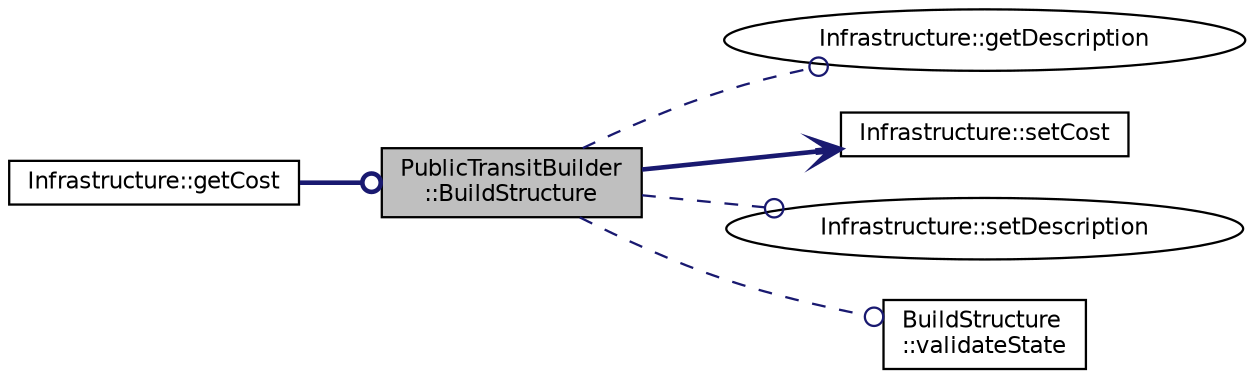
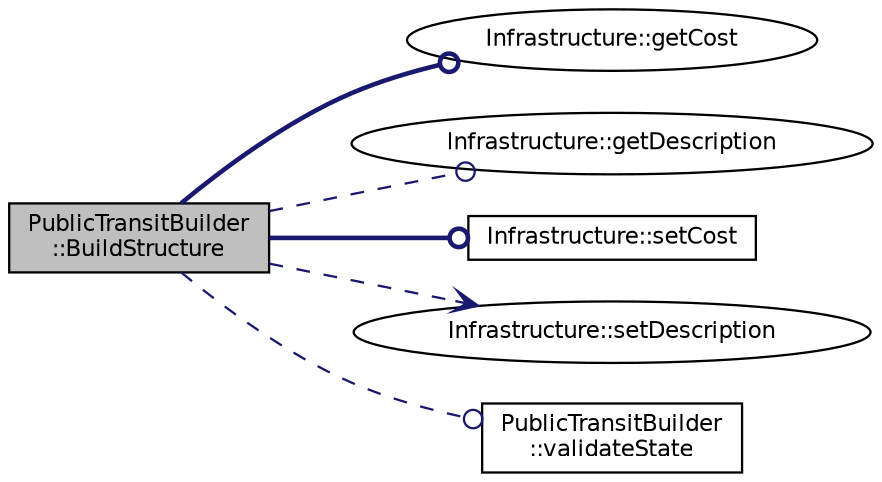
edge "PublicTransitBuilder ::BuildStructure" -> "Infrastructure::setCost": arrowhead vee -> odot
node "Infrastructure::getCost": shape box -> ellipse
edge "Infrastructure::getCost" -> "PublicTransitBuilder ::BuildStructure": reversed
edge "PublicTransitBuilder ::BuildStructure" -> "Infrastructure::setDescription": arrowhead odot -> vee
node "BuildStructure ::validateState": label "BuildStructure ::validateState" -> "PublicTransitBuilder ::validateState"
